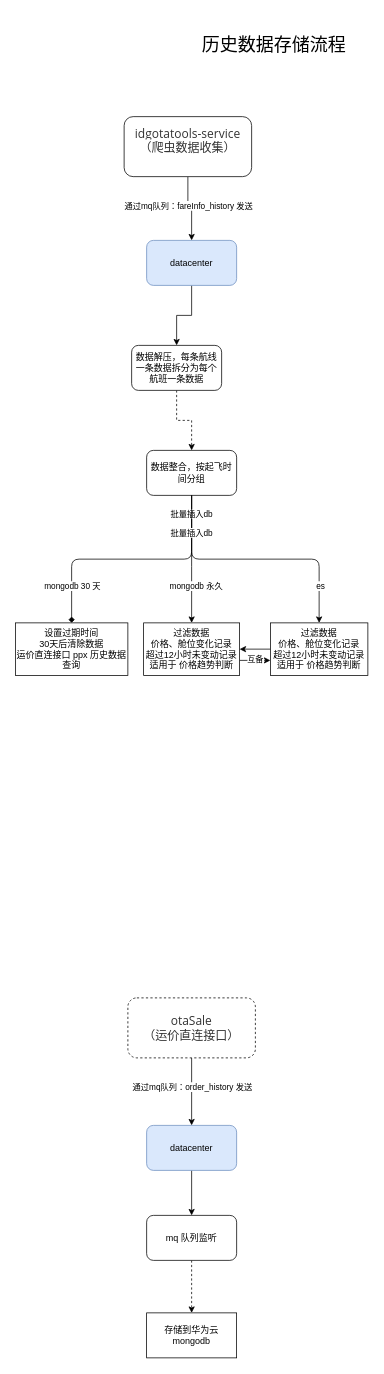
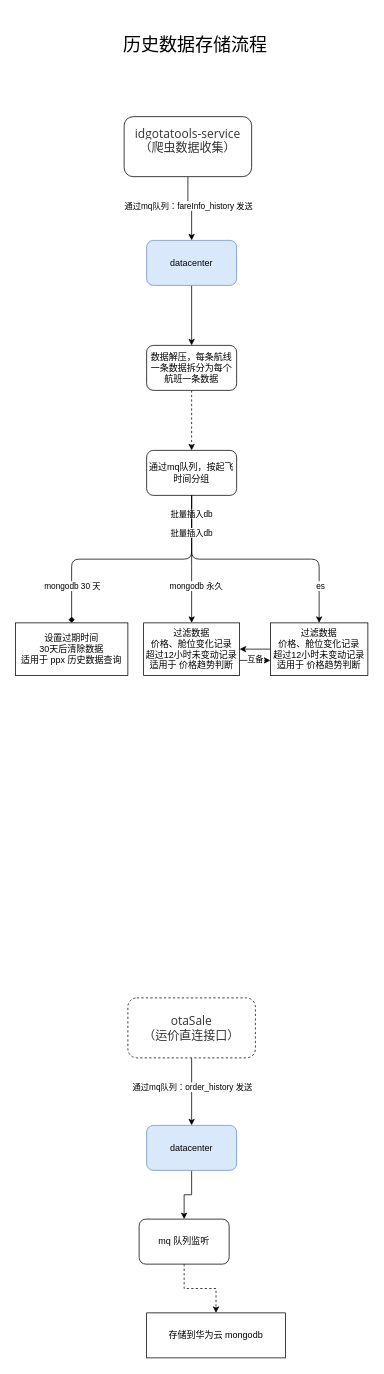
node "历史数据存储流程": moved (274, 45) -> (195, 45)
node "数据解压，每条航线一条数据拆分为每个航班一条数据": moved (177, 368) -> (192, 368)
node "数据整合，按起飞时间分组": label "数据整合，按起飞时间分组" -> "通过mq队列，按起飞时间分组"
node "设置过期时间 30天后清除数据 运价直连接口 ppx 历史数据查询": label "设置过期时间 30天后清除数据 运价直连接口 ppx 历史数据查询" -> "设置过期时间 30天后清除数据 适用于 ppx 历史数据查询"
node "mq 队列监听": moved (192, 1238) -> (184, 1242)
node "存储到华为云 mongodb": size 90x45 -> 139x45
